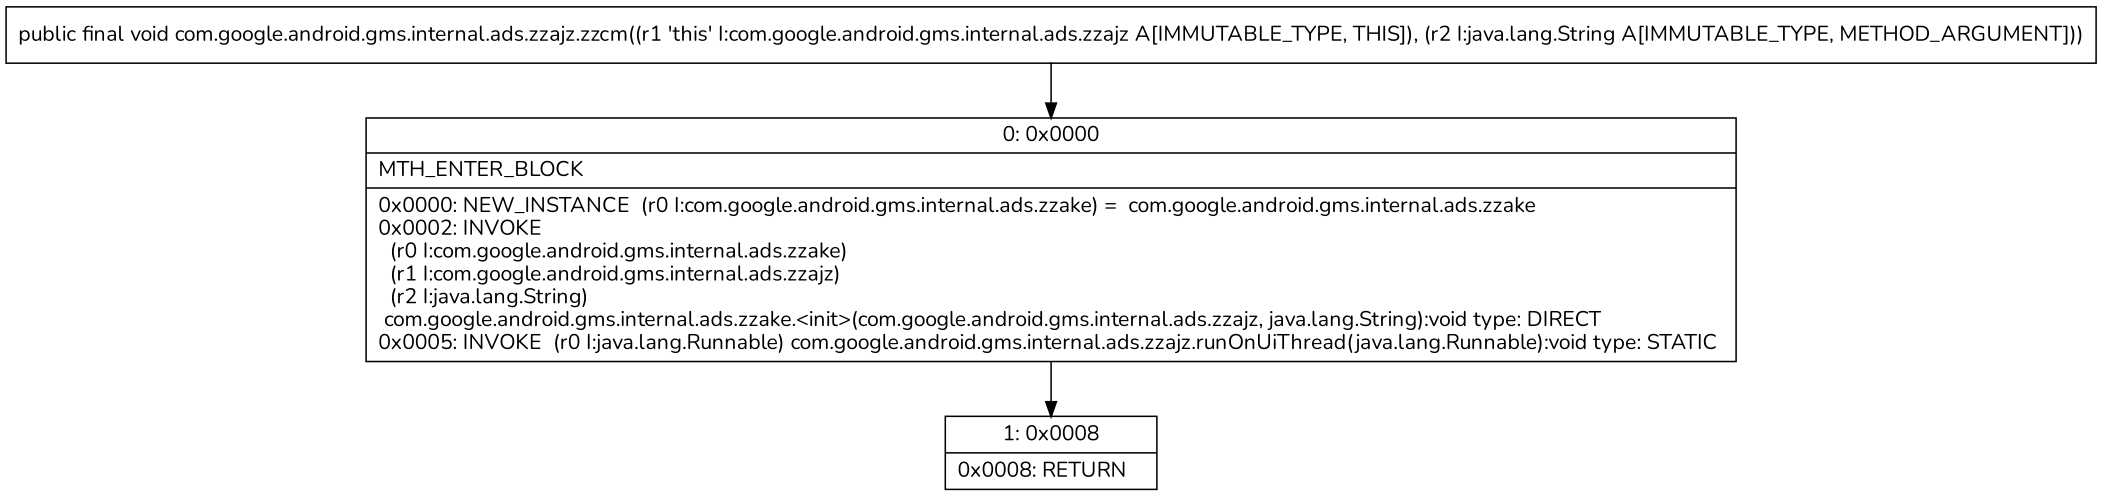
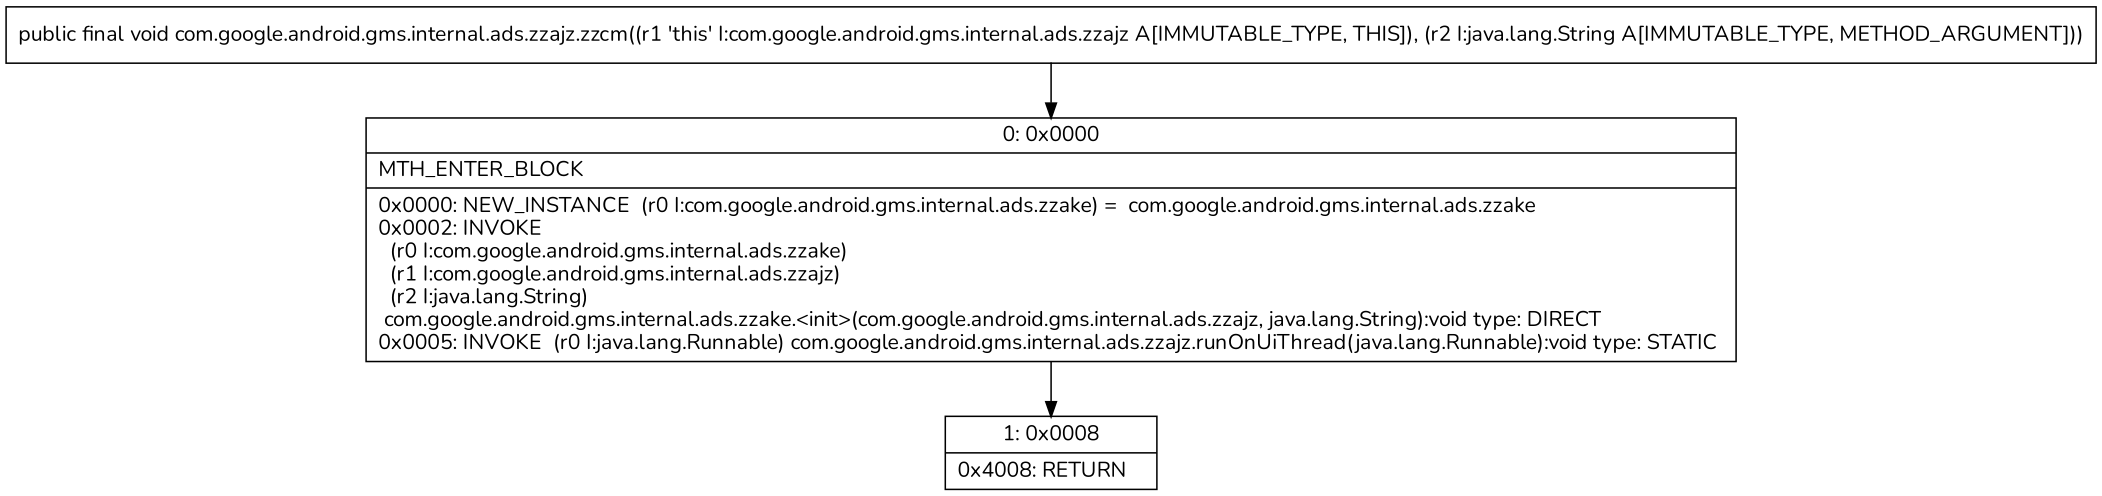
node "1: 0x0008": text "0x0008: RETURN" -> "0x4008: RETURN"
